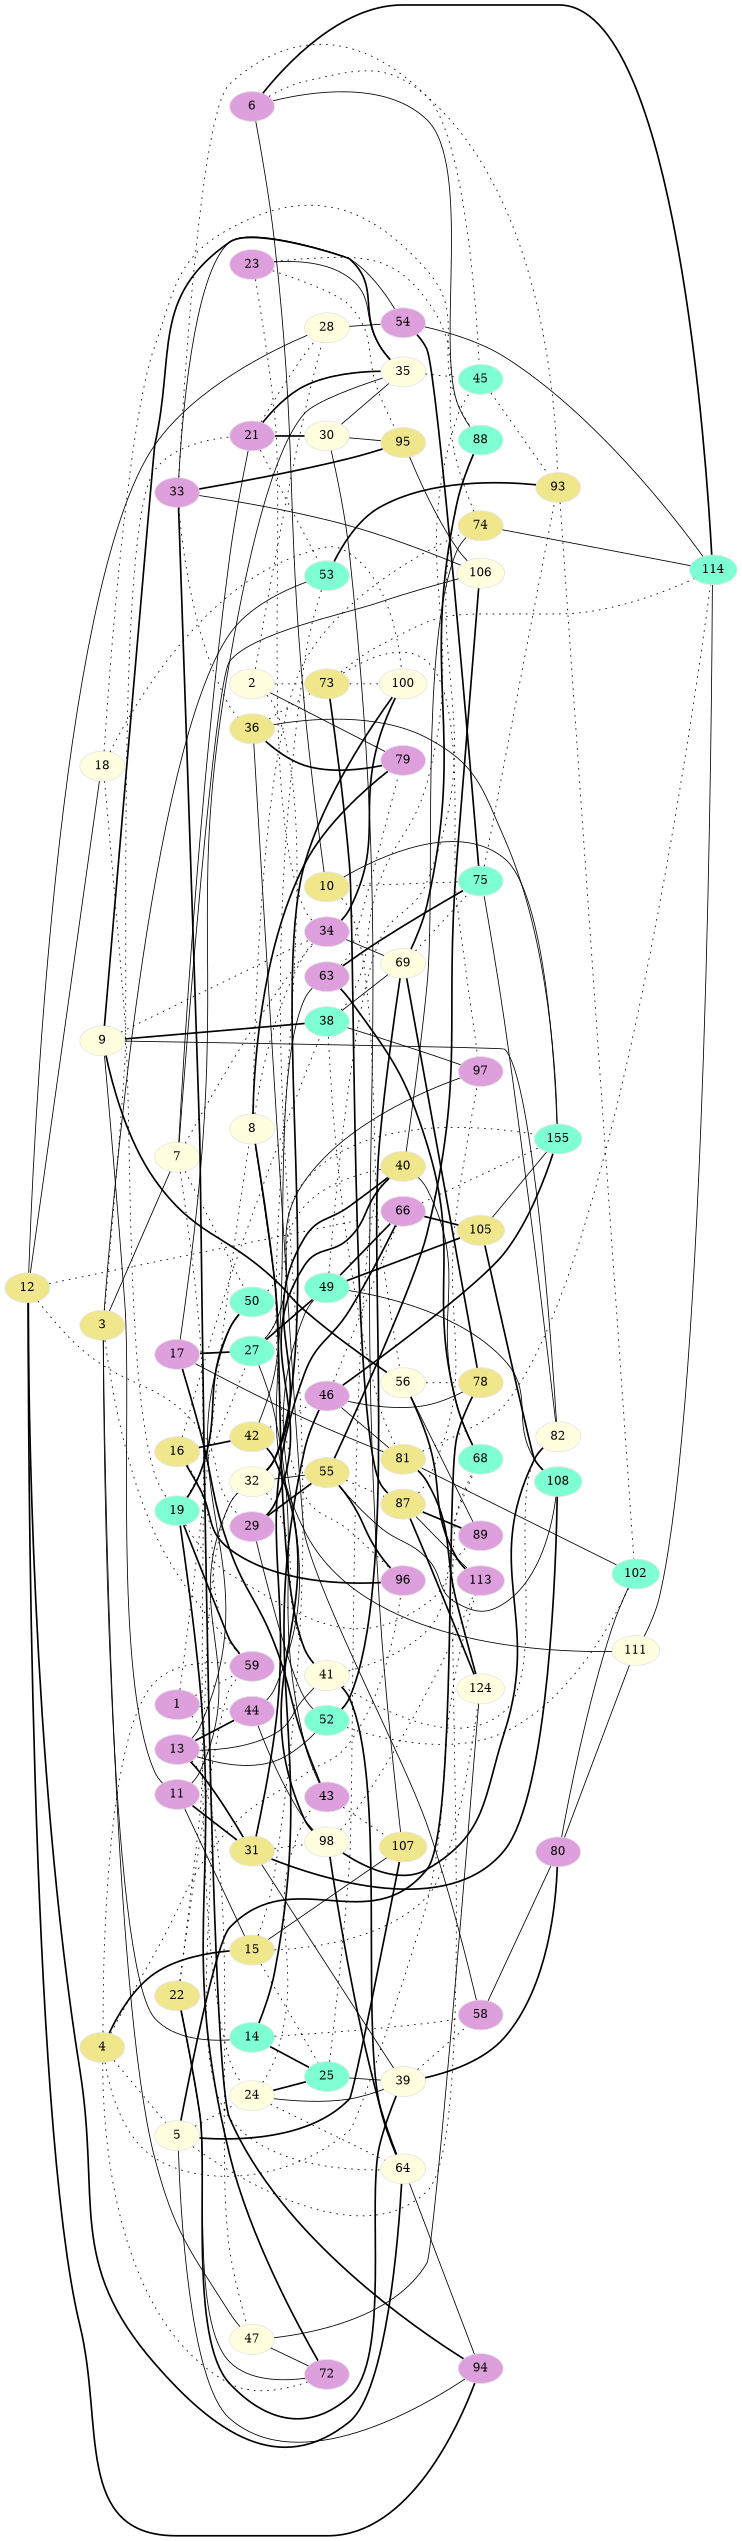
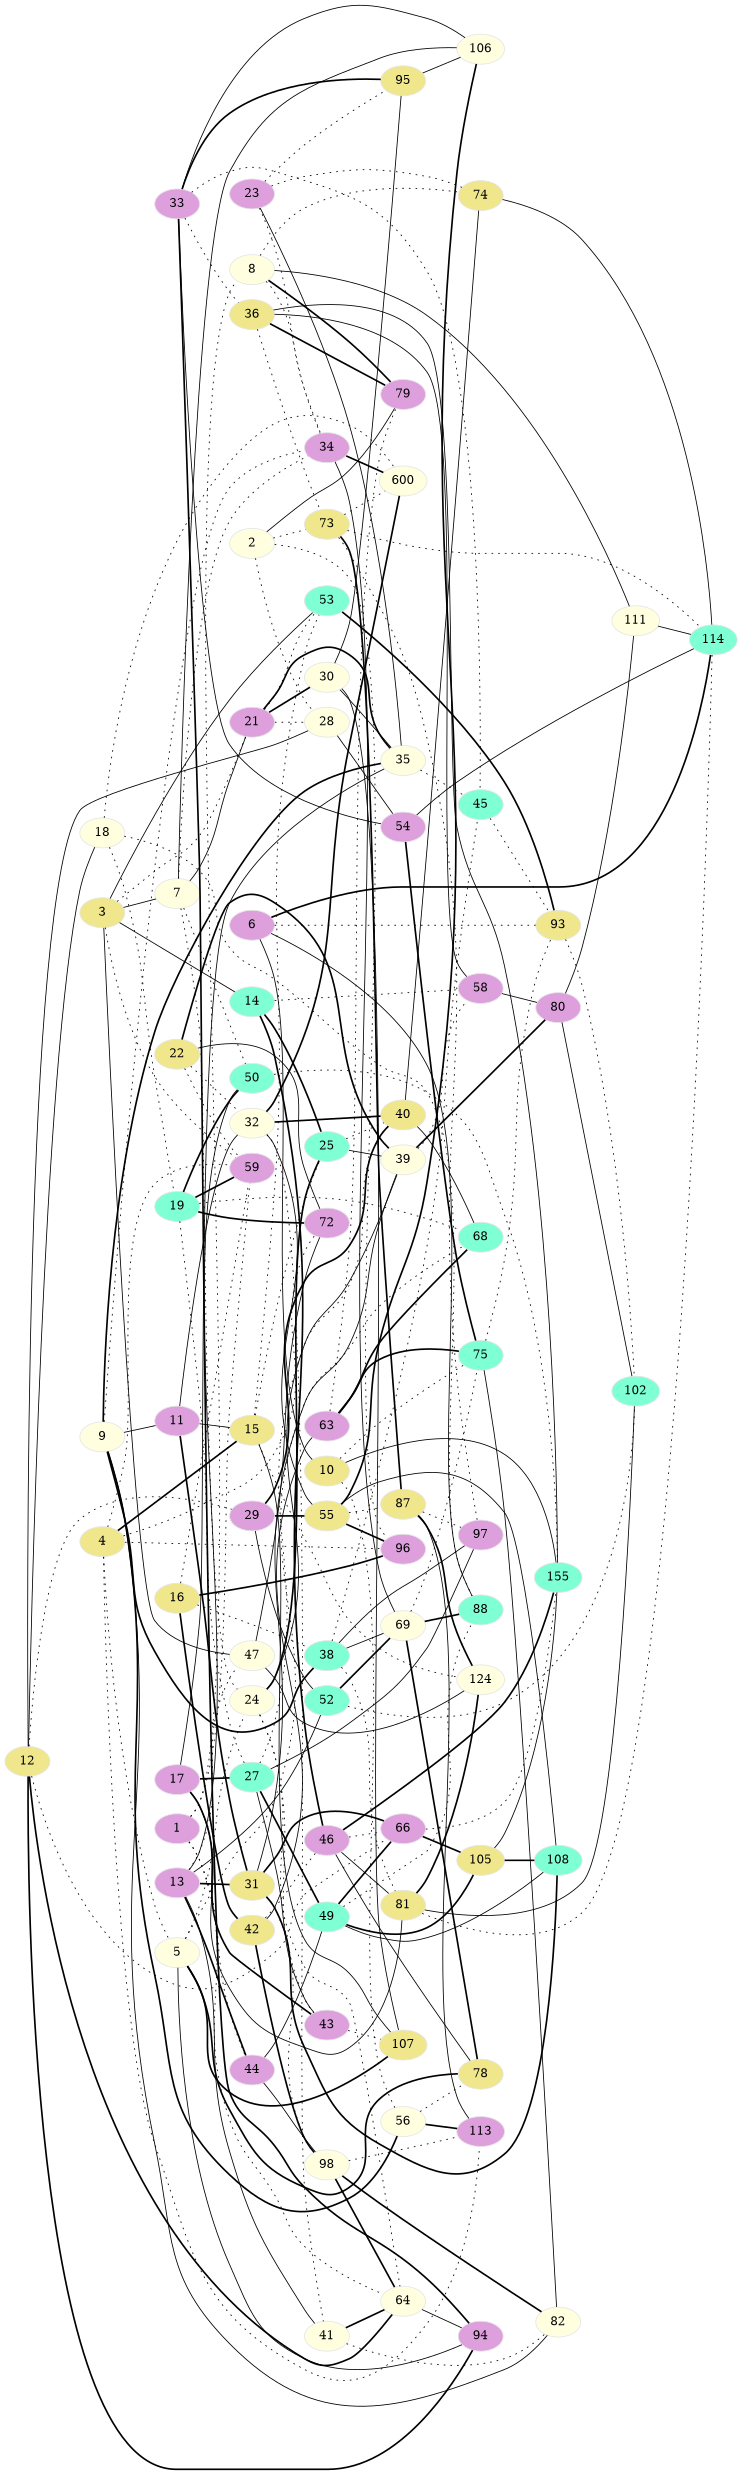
node "100": label "100" -> "600"
edge "8" -- "41": removed
node "89": removed
